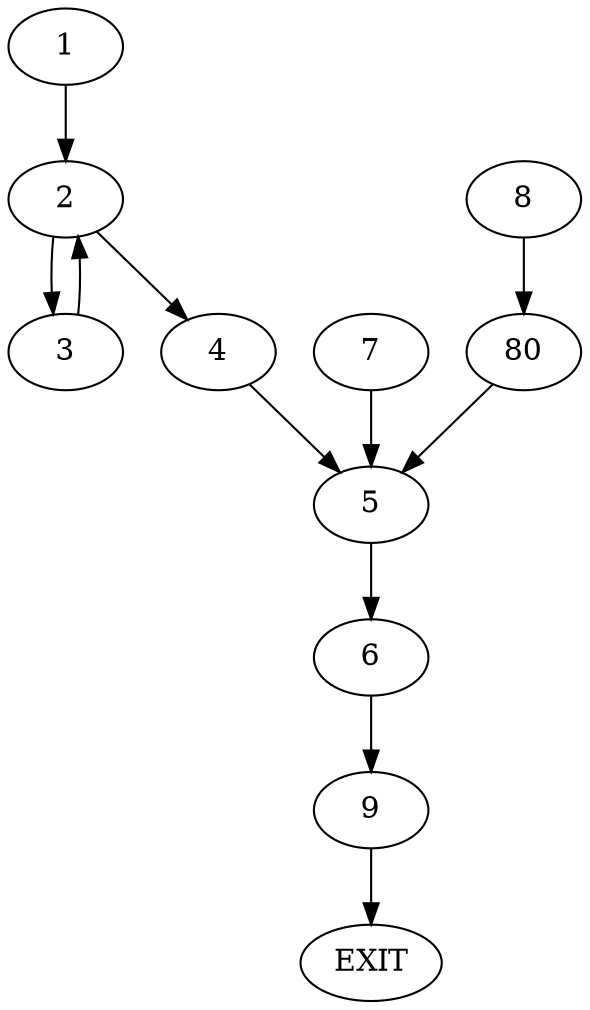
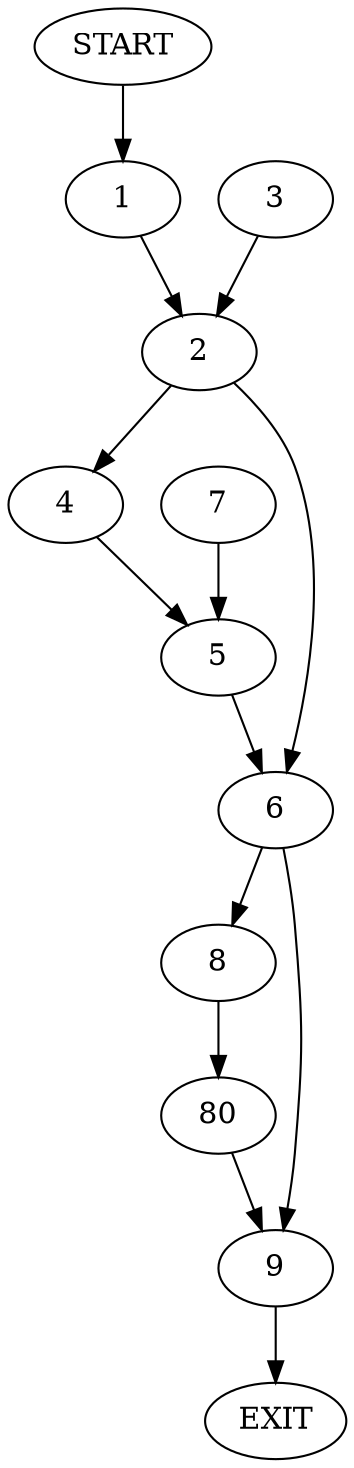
node "START": added
edge "2" -> "3": now "2" -> "6"
edge "80" -> "5": now "80" -> "9"
edge "6" -> "8": added
